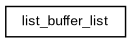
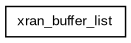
node "list_buffer_list": label "list_buffer_list" -> "xran_buffer_list"
